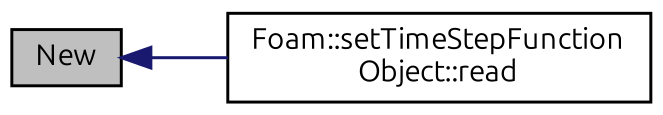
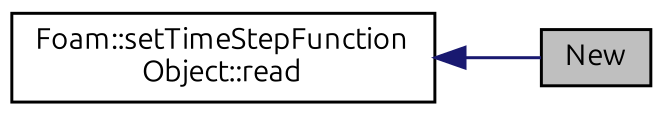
edge "Foam::setTimeStepFunction Object::read" -> "New": reversed
